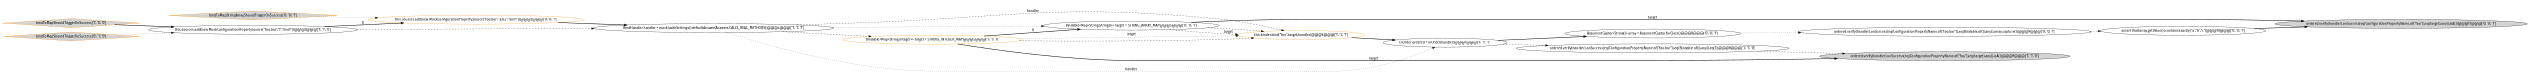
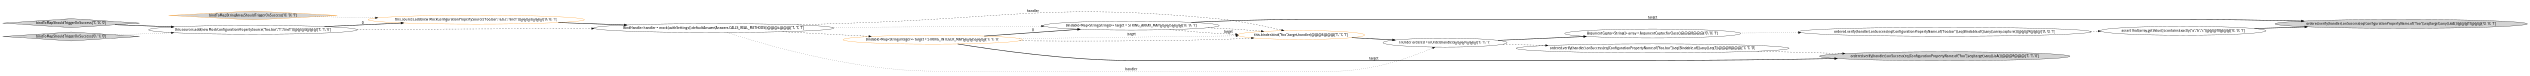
node "bindToMapShouldTriggerOnSuccess['1', '0', '0']": color darkorange -> black
node "bindToMapShouldTriggerOnSuccess['0', '1', '0']": color darkorange -> black
